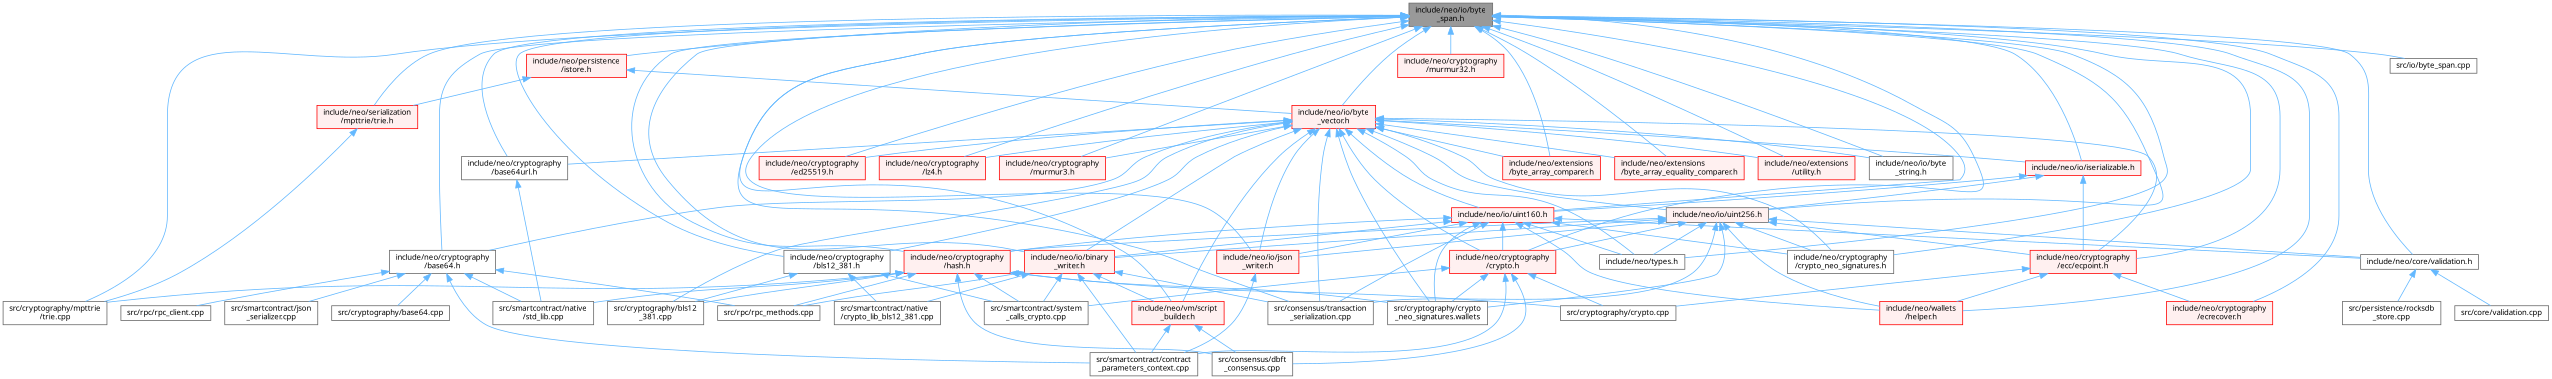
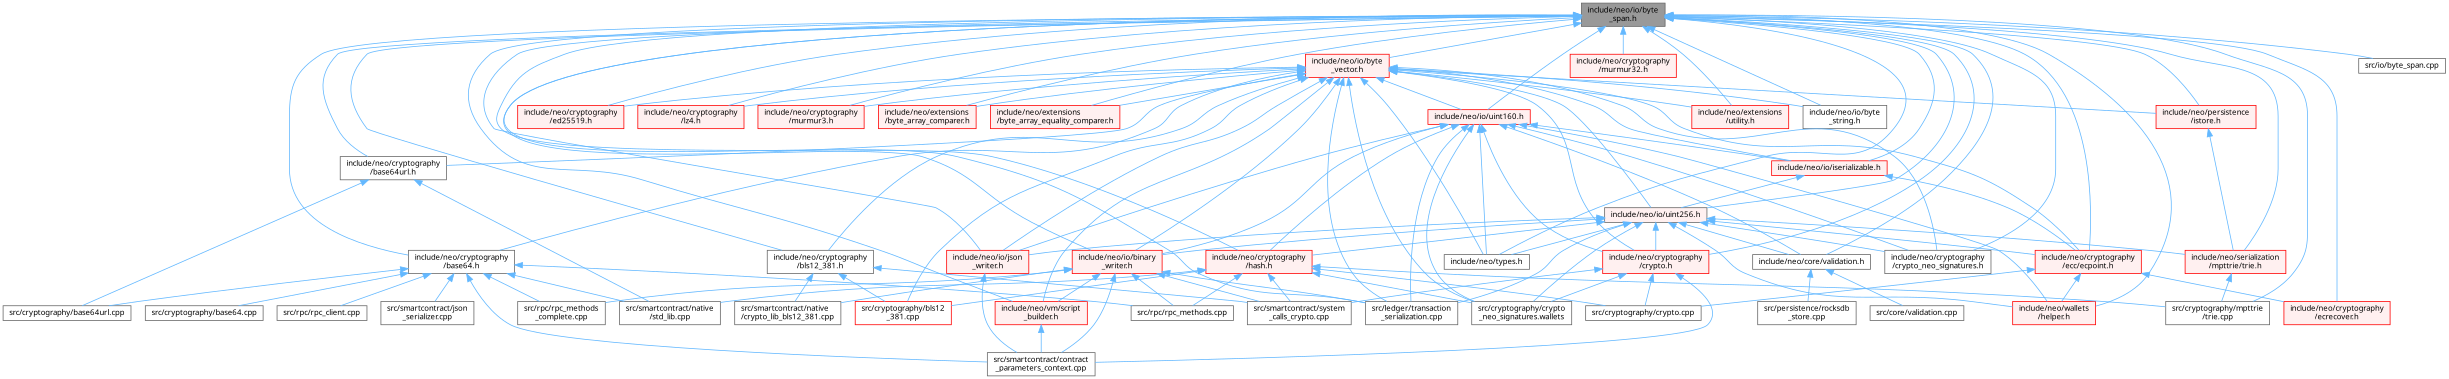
edge "include/neo/io/byte _vector.h" -> "include/neo/persistence /istore.h": reversed
edge "include/neo/io/uint160.h" -> "include/neo/io/iserializable.h": reversed
edge "include/neo/serialization /mpttrie/trie.h" -> "include/neo/io/uint256.h": added
node "src/cryptography/base64url.cpp": added
node "src/rpc/rpc_methods _complete.cpp": added
node "src/cryptography/bls12 _381.cpp": color grey40 -> red
node "src/consensus/transaction _serialization.cpp": label "src/consensus/transaction _serialization.cpp" -> "src/ledger/transaction _serialization.cpp"
node "src/consensus/dbft _consensus.cpp": removed
